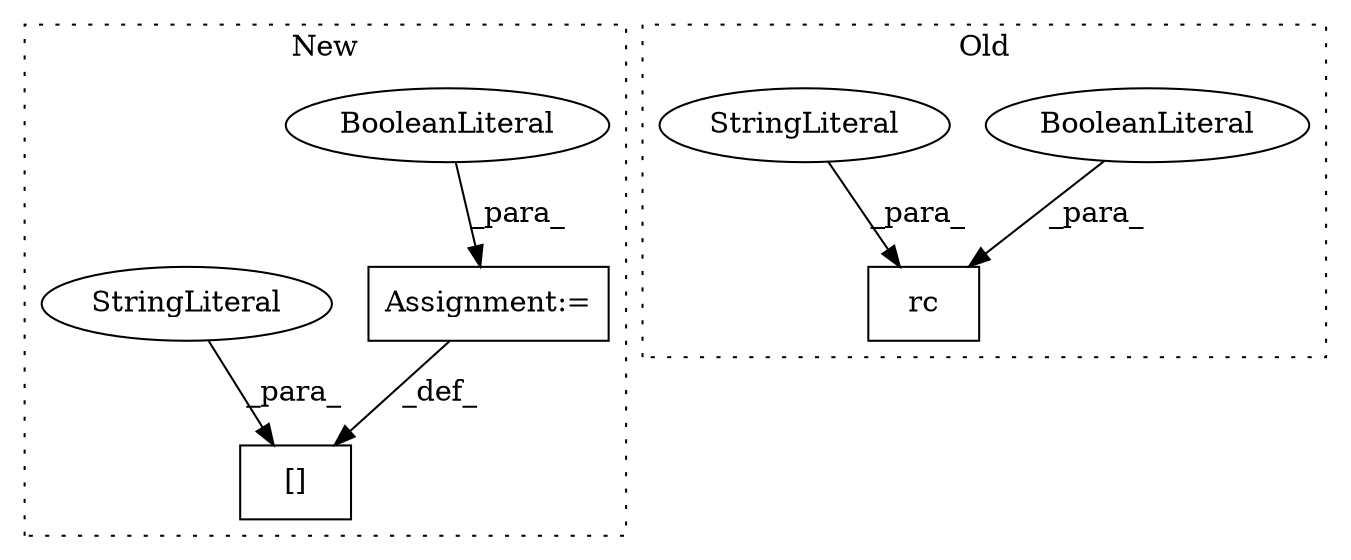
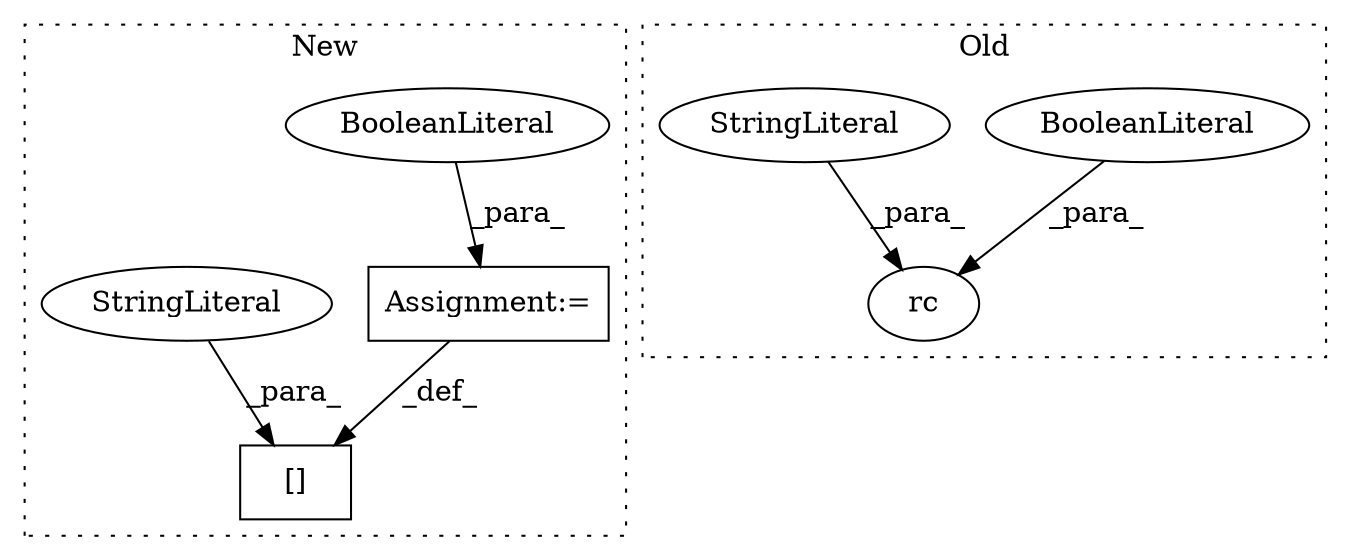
node "rc": shape box -> ellipse
